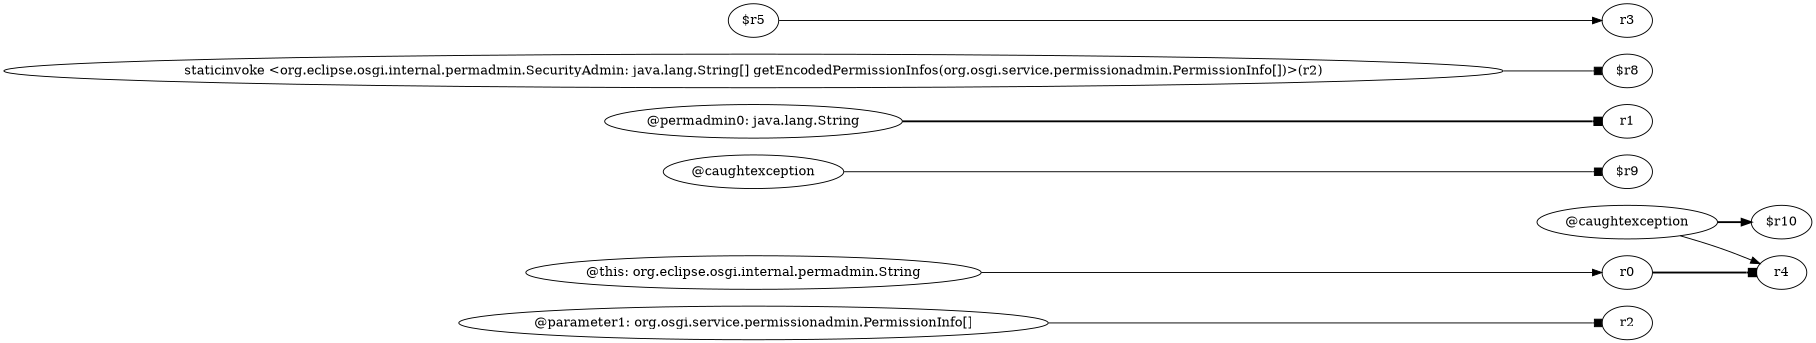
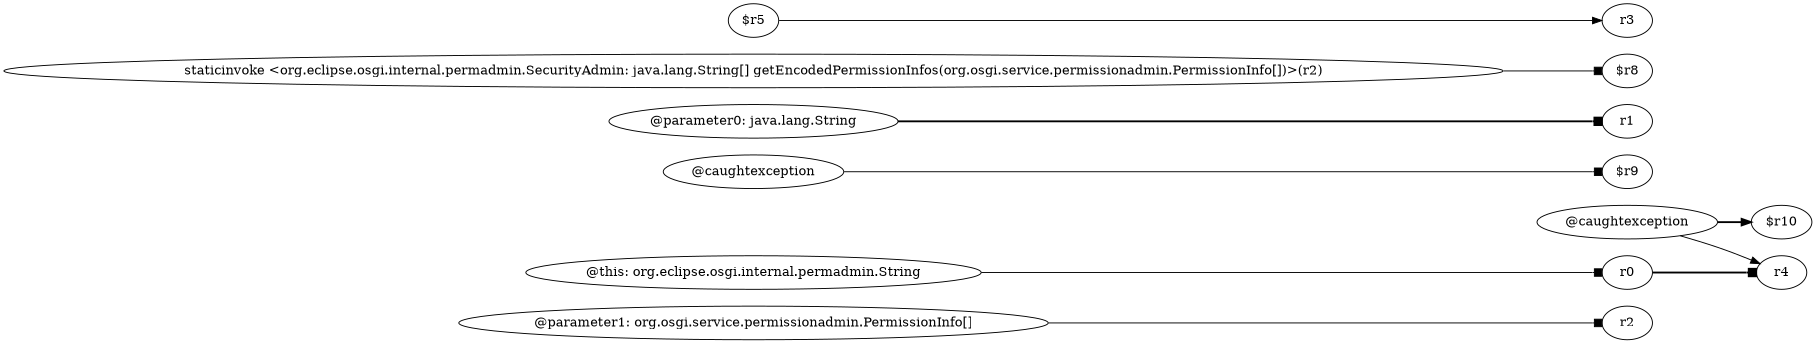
node "@permadmin0: java.lang.String": label "@permadmin0: java.lang.String" -> "@parameter0: java.lang.String"
edge "@this: org.eclipse.osgi.internal.permadmin.String" -> "r0": arrowhead normal -> box
